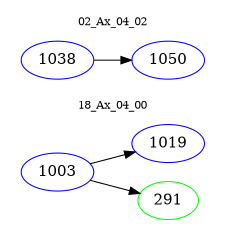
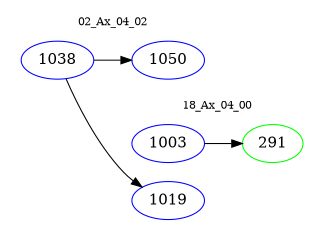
edge "1003" -> "1019": now "1038" -> "1019"
